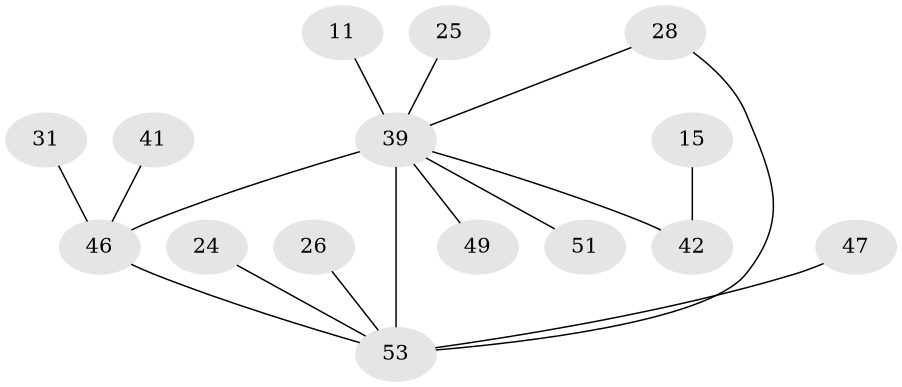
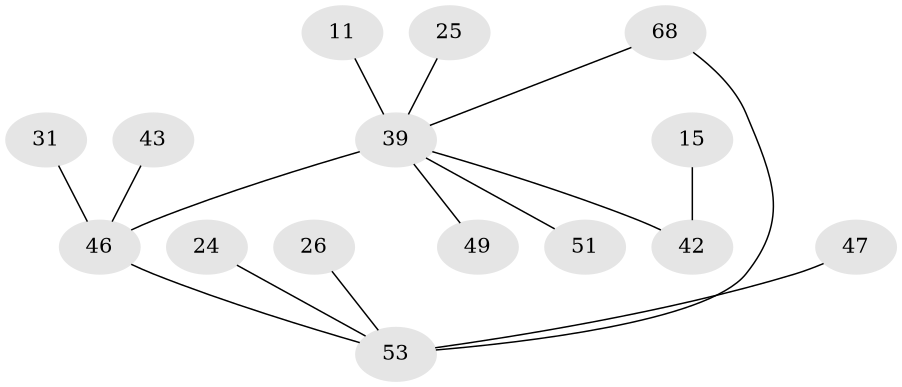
node "28": label "28" -> "68"
node "41": label "41" -> "43"
edge "39" -- "53": removed
